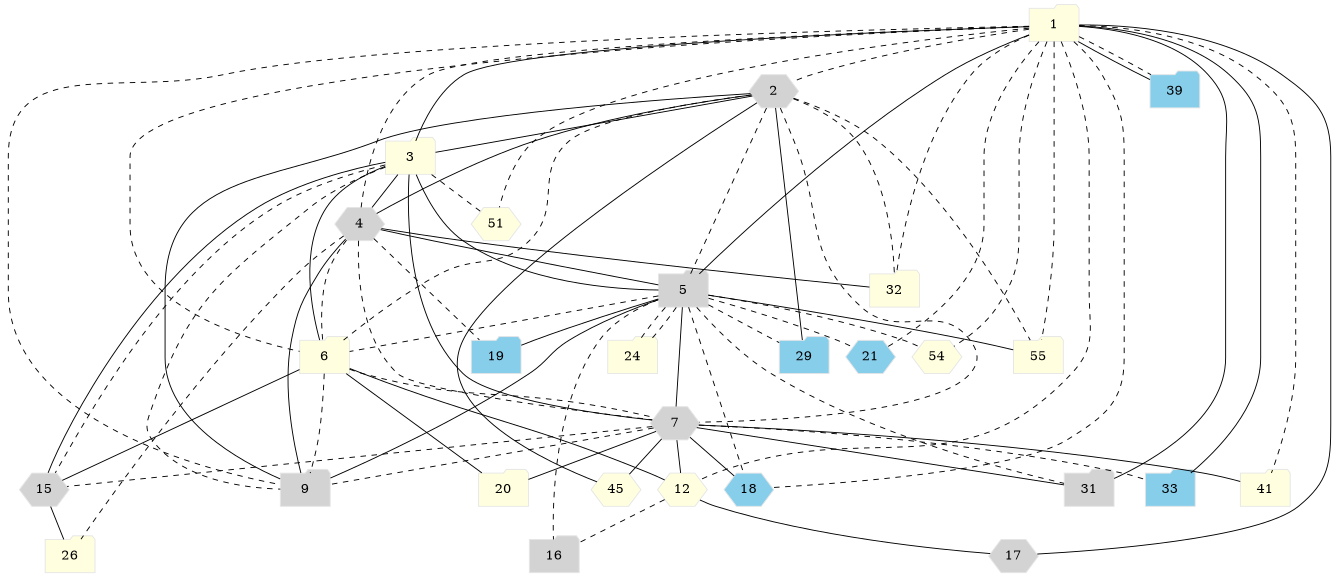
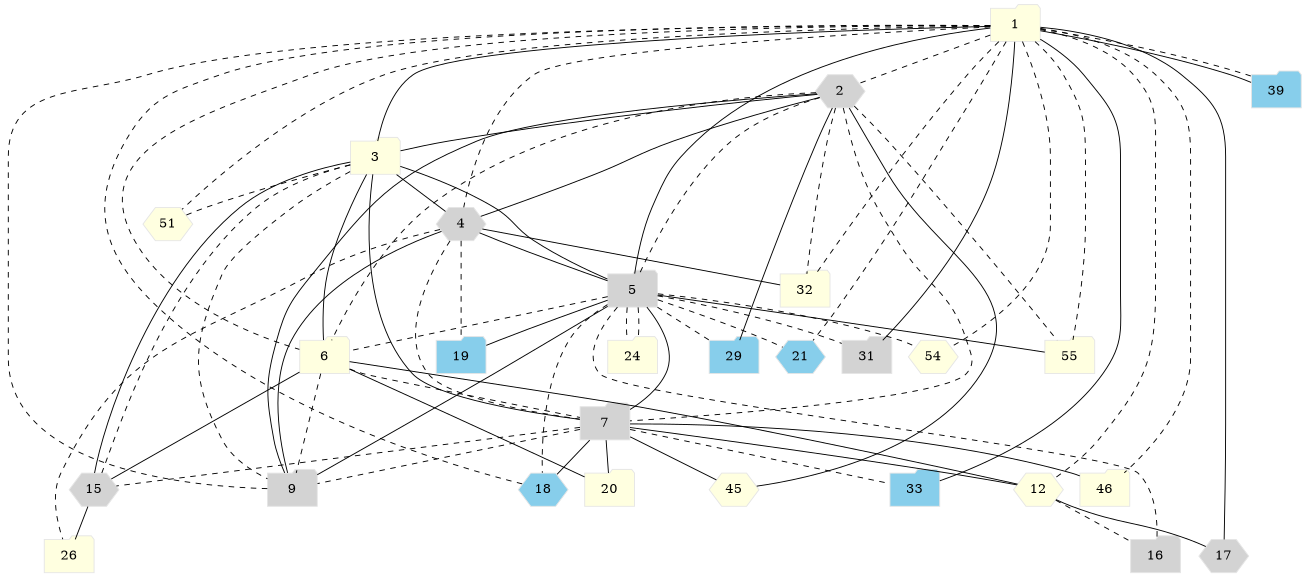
edge "4" -- "6": removed
node "7": shape hexagon -> folder
edge "7" -- "31": removed
node "41": label "41" -> "46"
